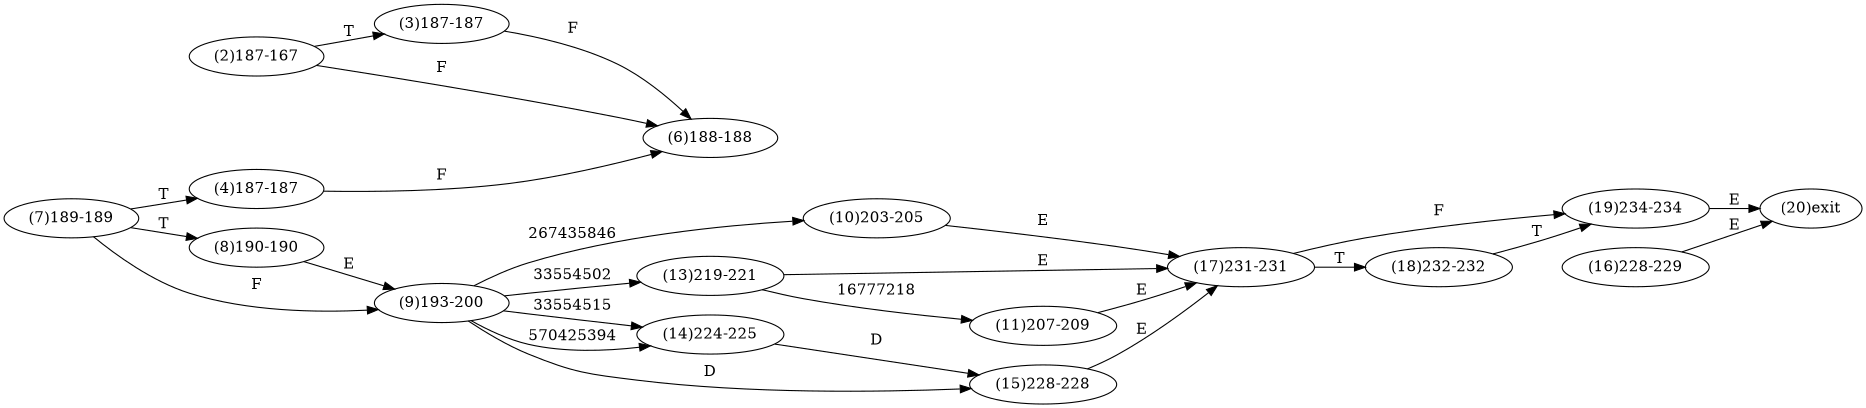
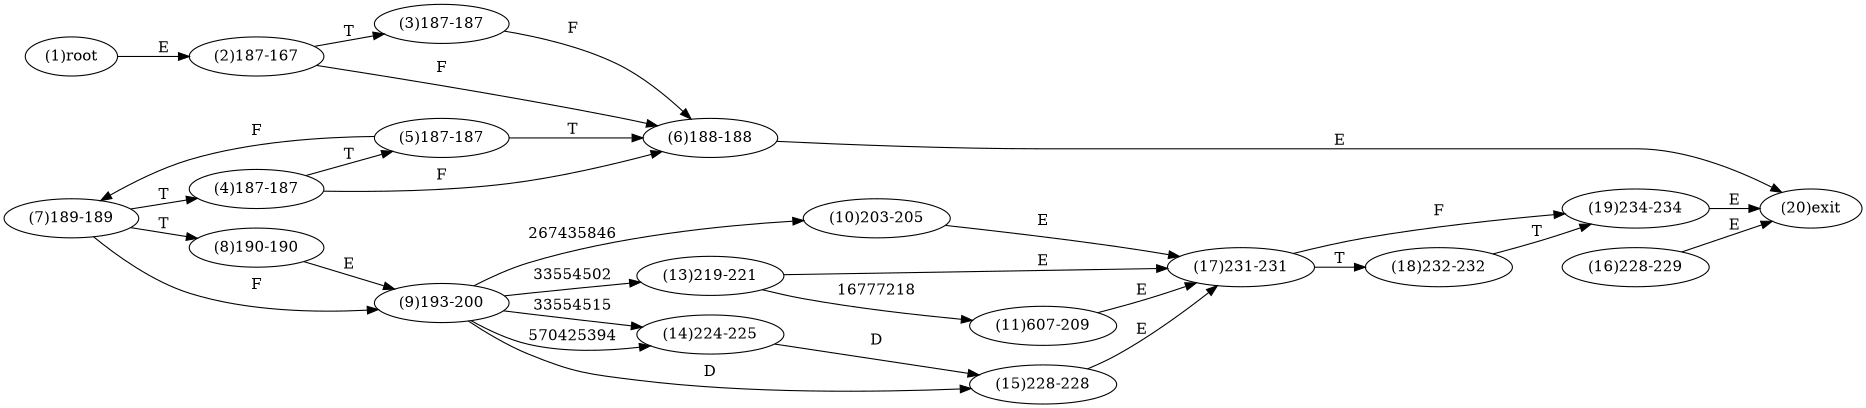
node "(1)root": added
node "(5)187-187": added
edge "(6)188-188" -> "(20)exit": added, label "E"
node "(11)207-209": label "(11)207-209" -> "(11)607-209"
